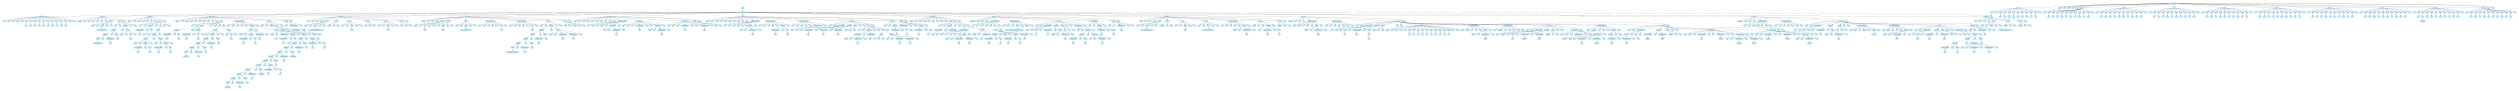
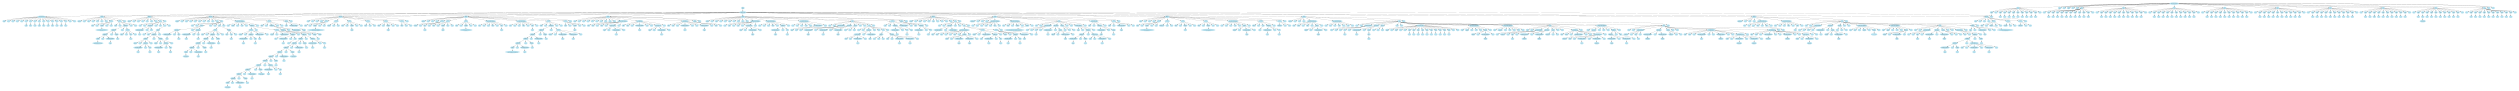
node "n401": added
